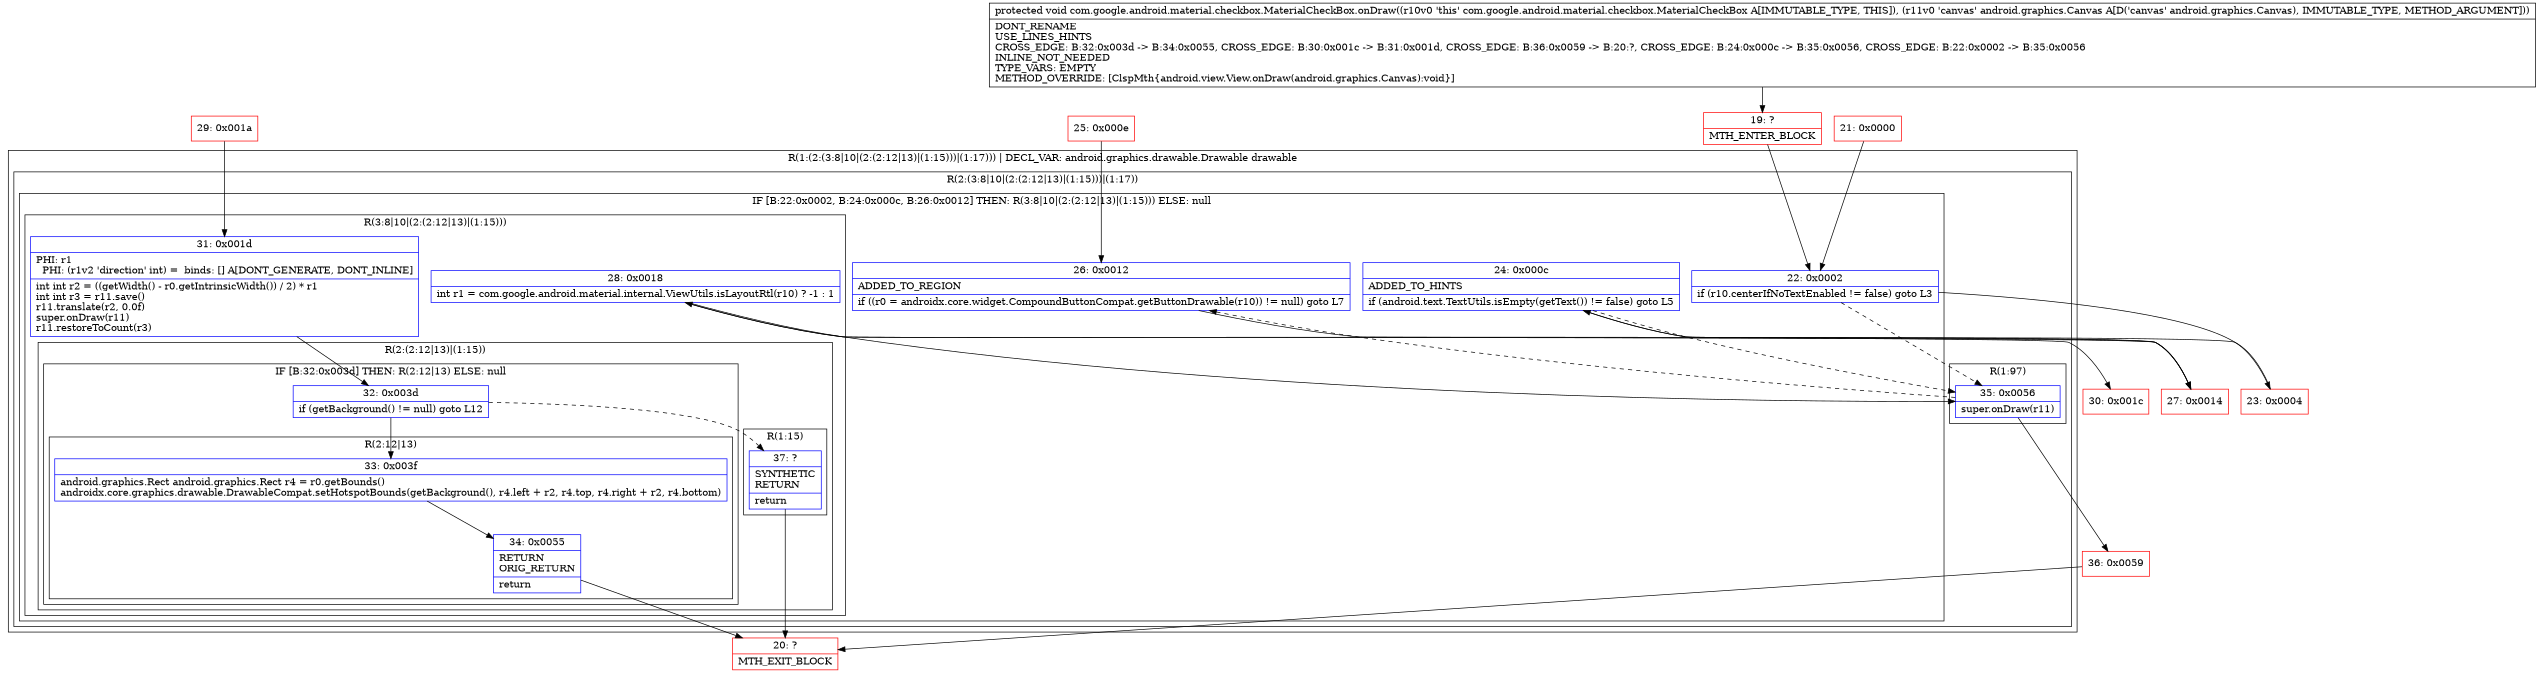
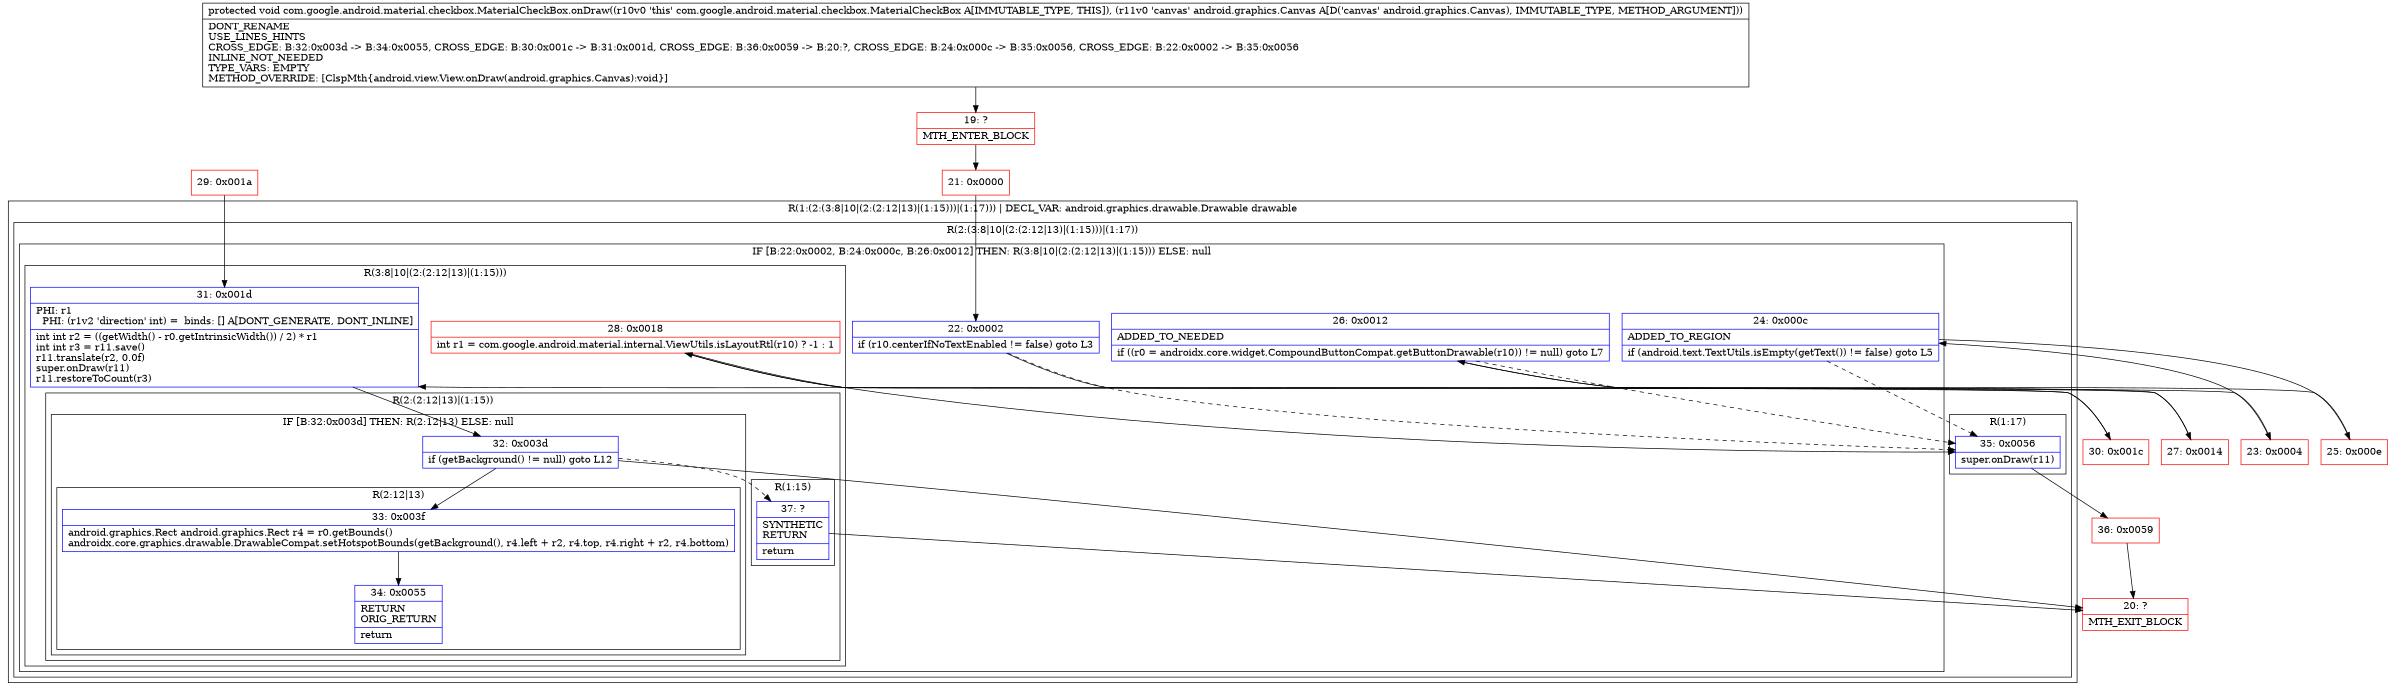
edge "19: ?" -> "22: 0x0002": now "19: ?" -> "21: 0x0000"
node "26: 0x0012": text "ADDED_TO_REGION" -> "ADDED_TO_NEEDED"
node "24: 0x000c": text "ADDED_TO_HINTS" -> "ADDED_TO_REGION"
node "28: 0x0018": color blue -> red
edge "24: 0x000c" -> "27: 0x0014": now "24: 0x000c" -> "25: 0x000e"
edge "35: 0x0056" -> "26: 0x0012": reversed
cluster "R(1:97)": label "R(1:97)" -> "R(1:17)"
edge "30: 0x001c" -> "31: 0x001d": added
edge "34: 0x0055" -> "20: ?": now "32: 0x003d" -> "20: ?"
